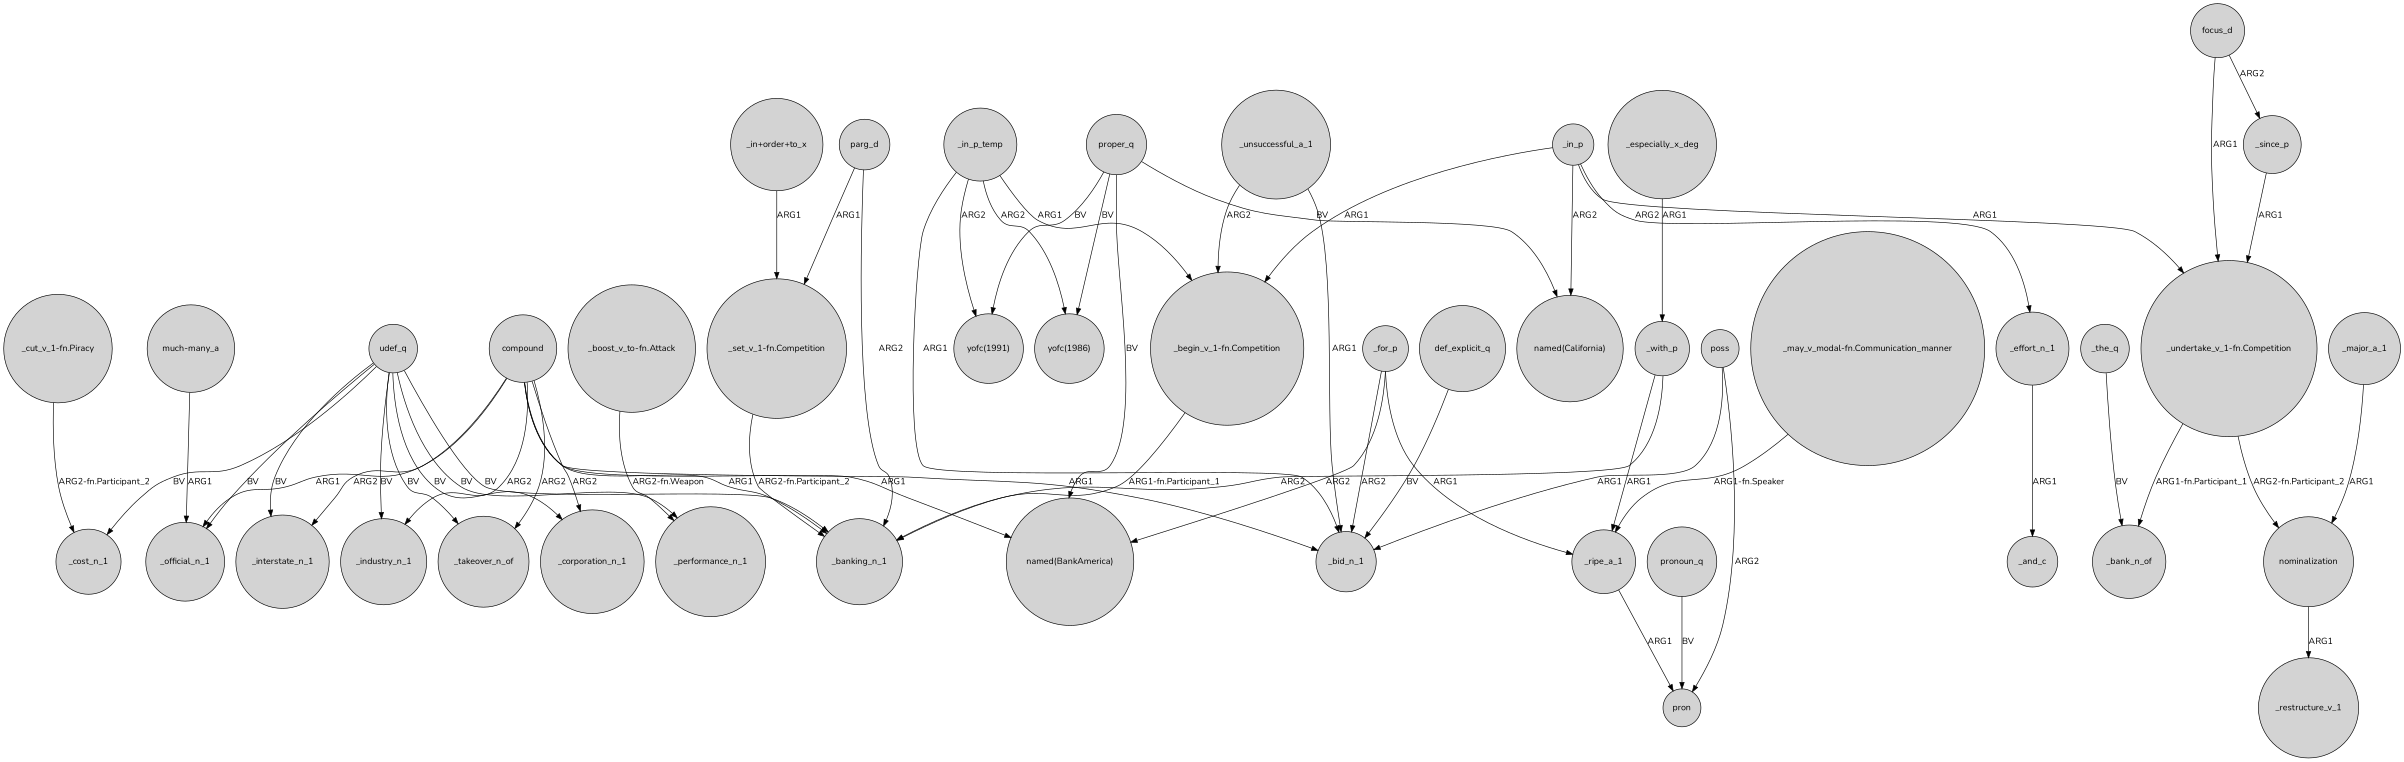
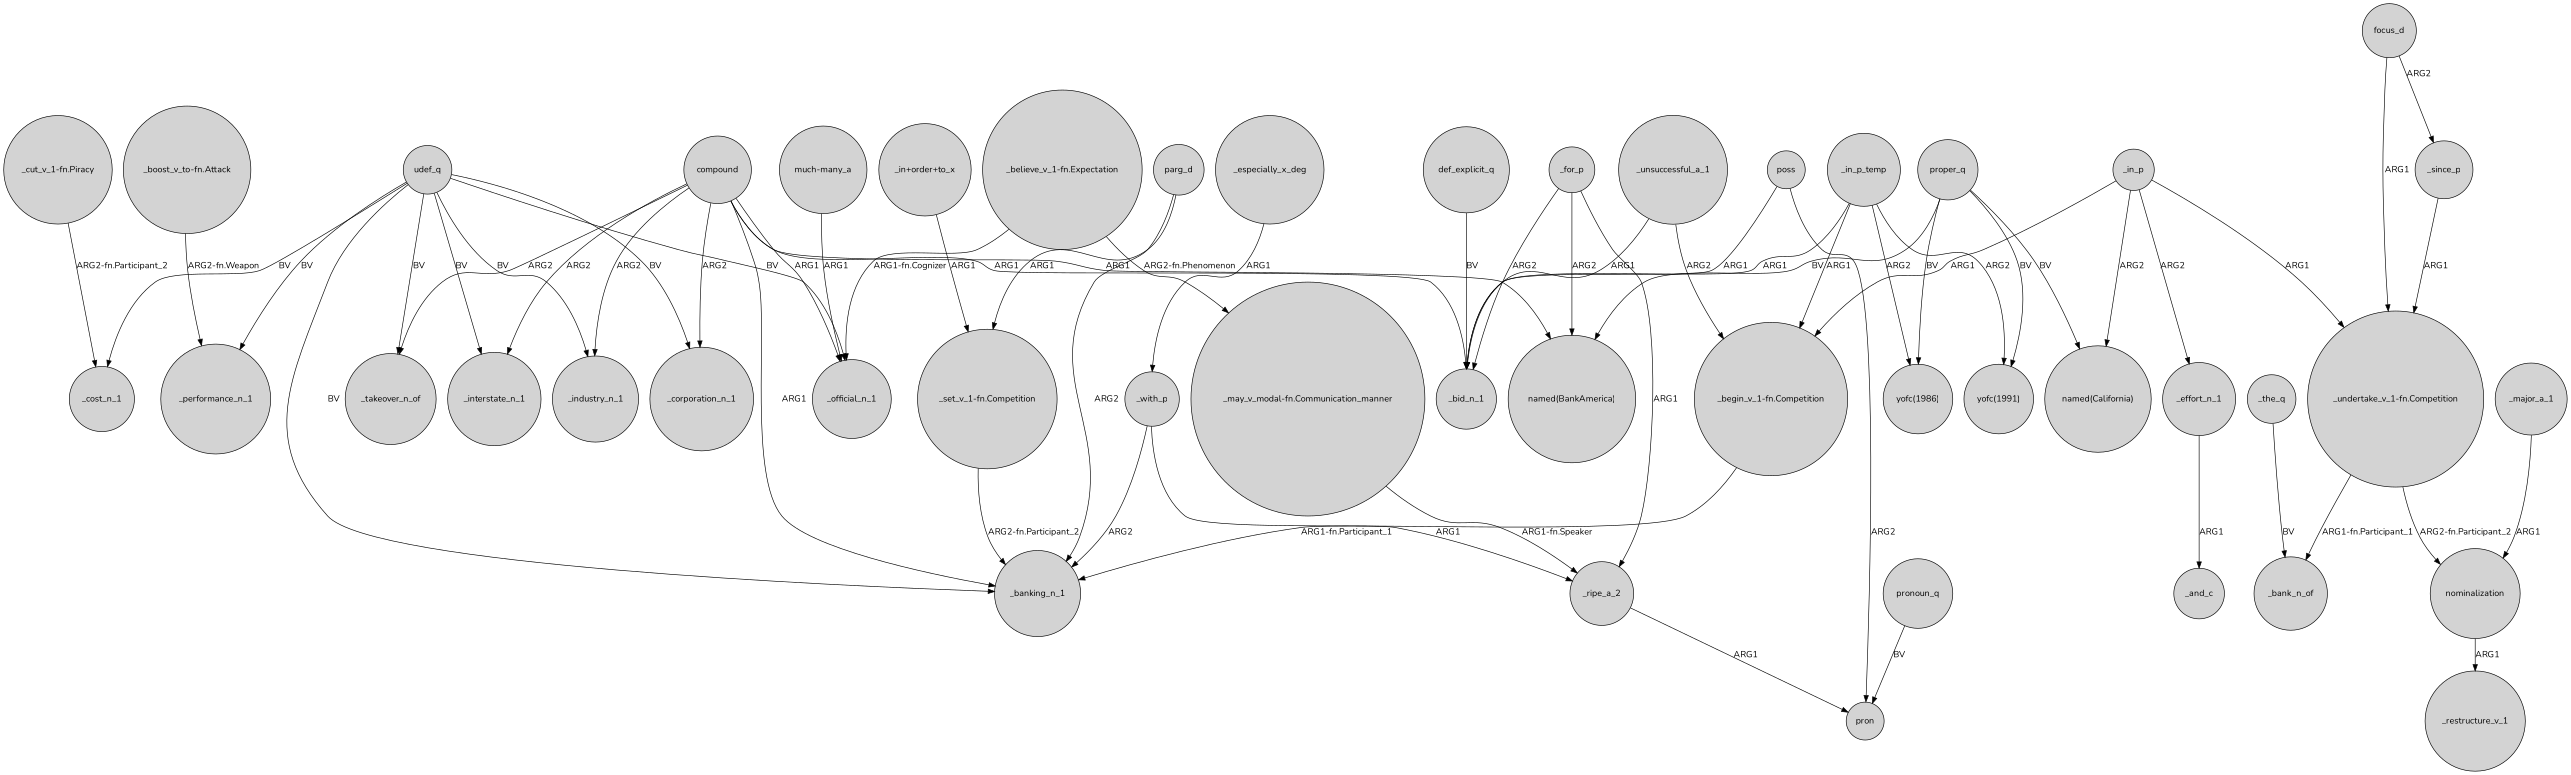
node "_believe_v_1-fn.Expectation": added
node "_ripe_a_1": label "_ripe_a_1" -> "_ripe_a_2"
